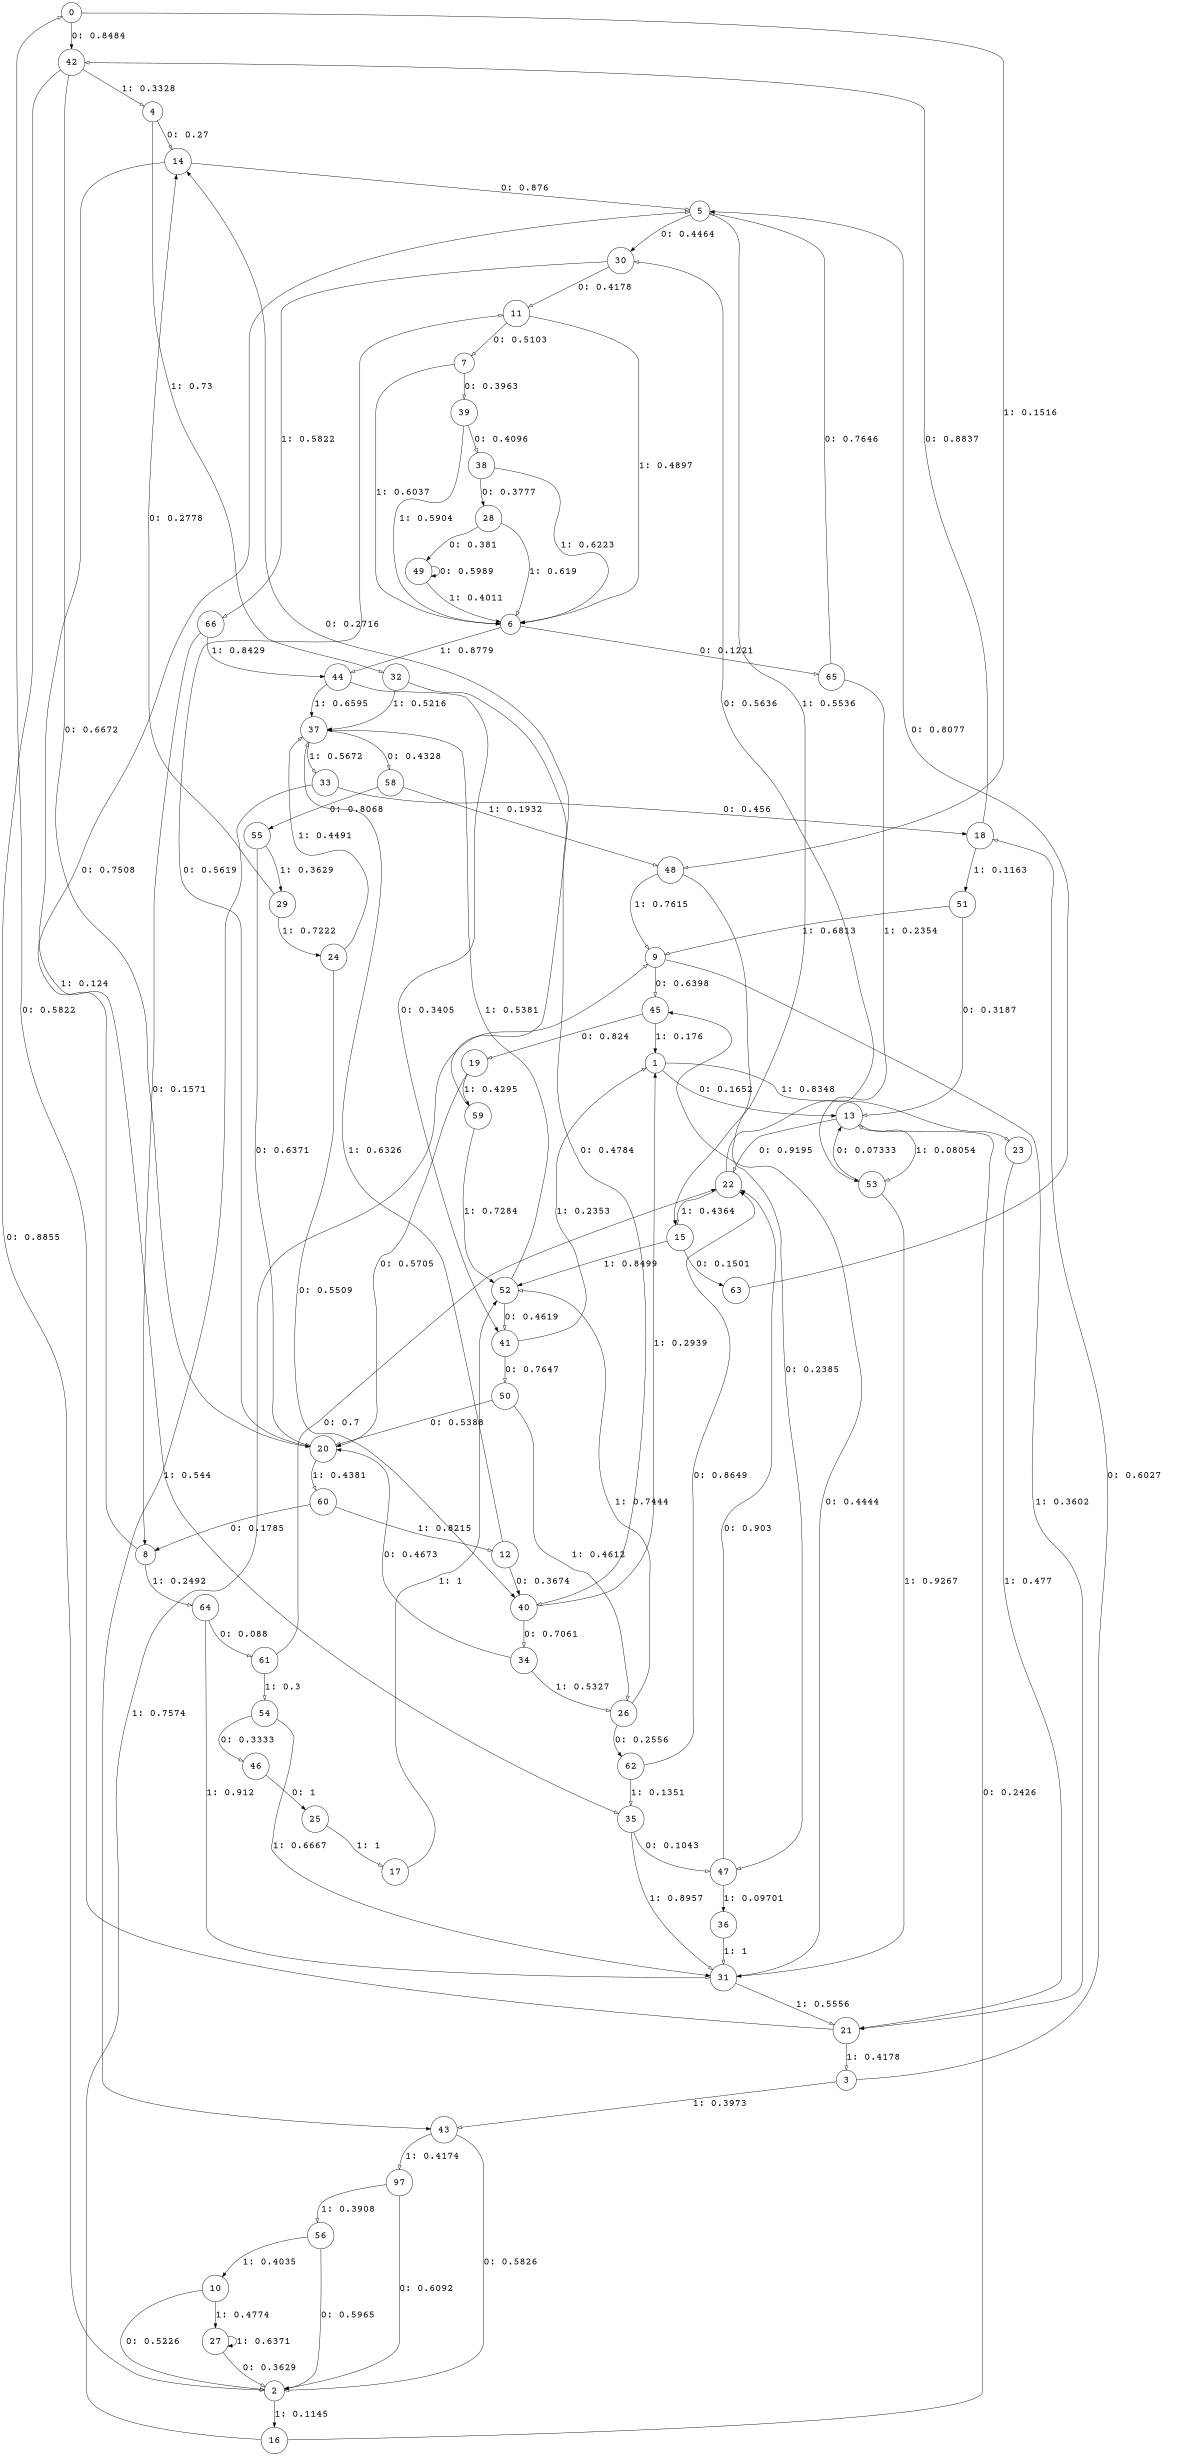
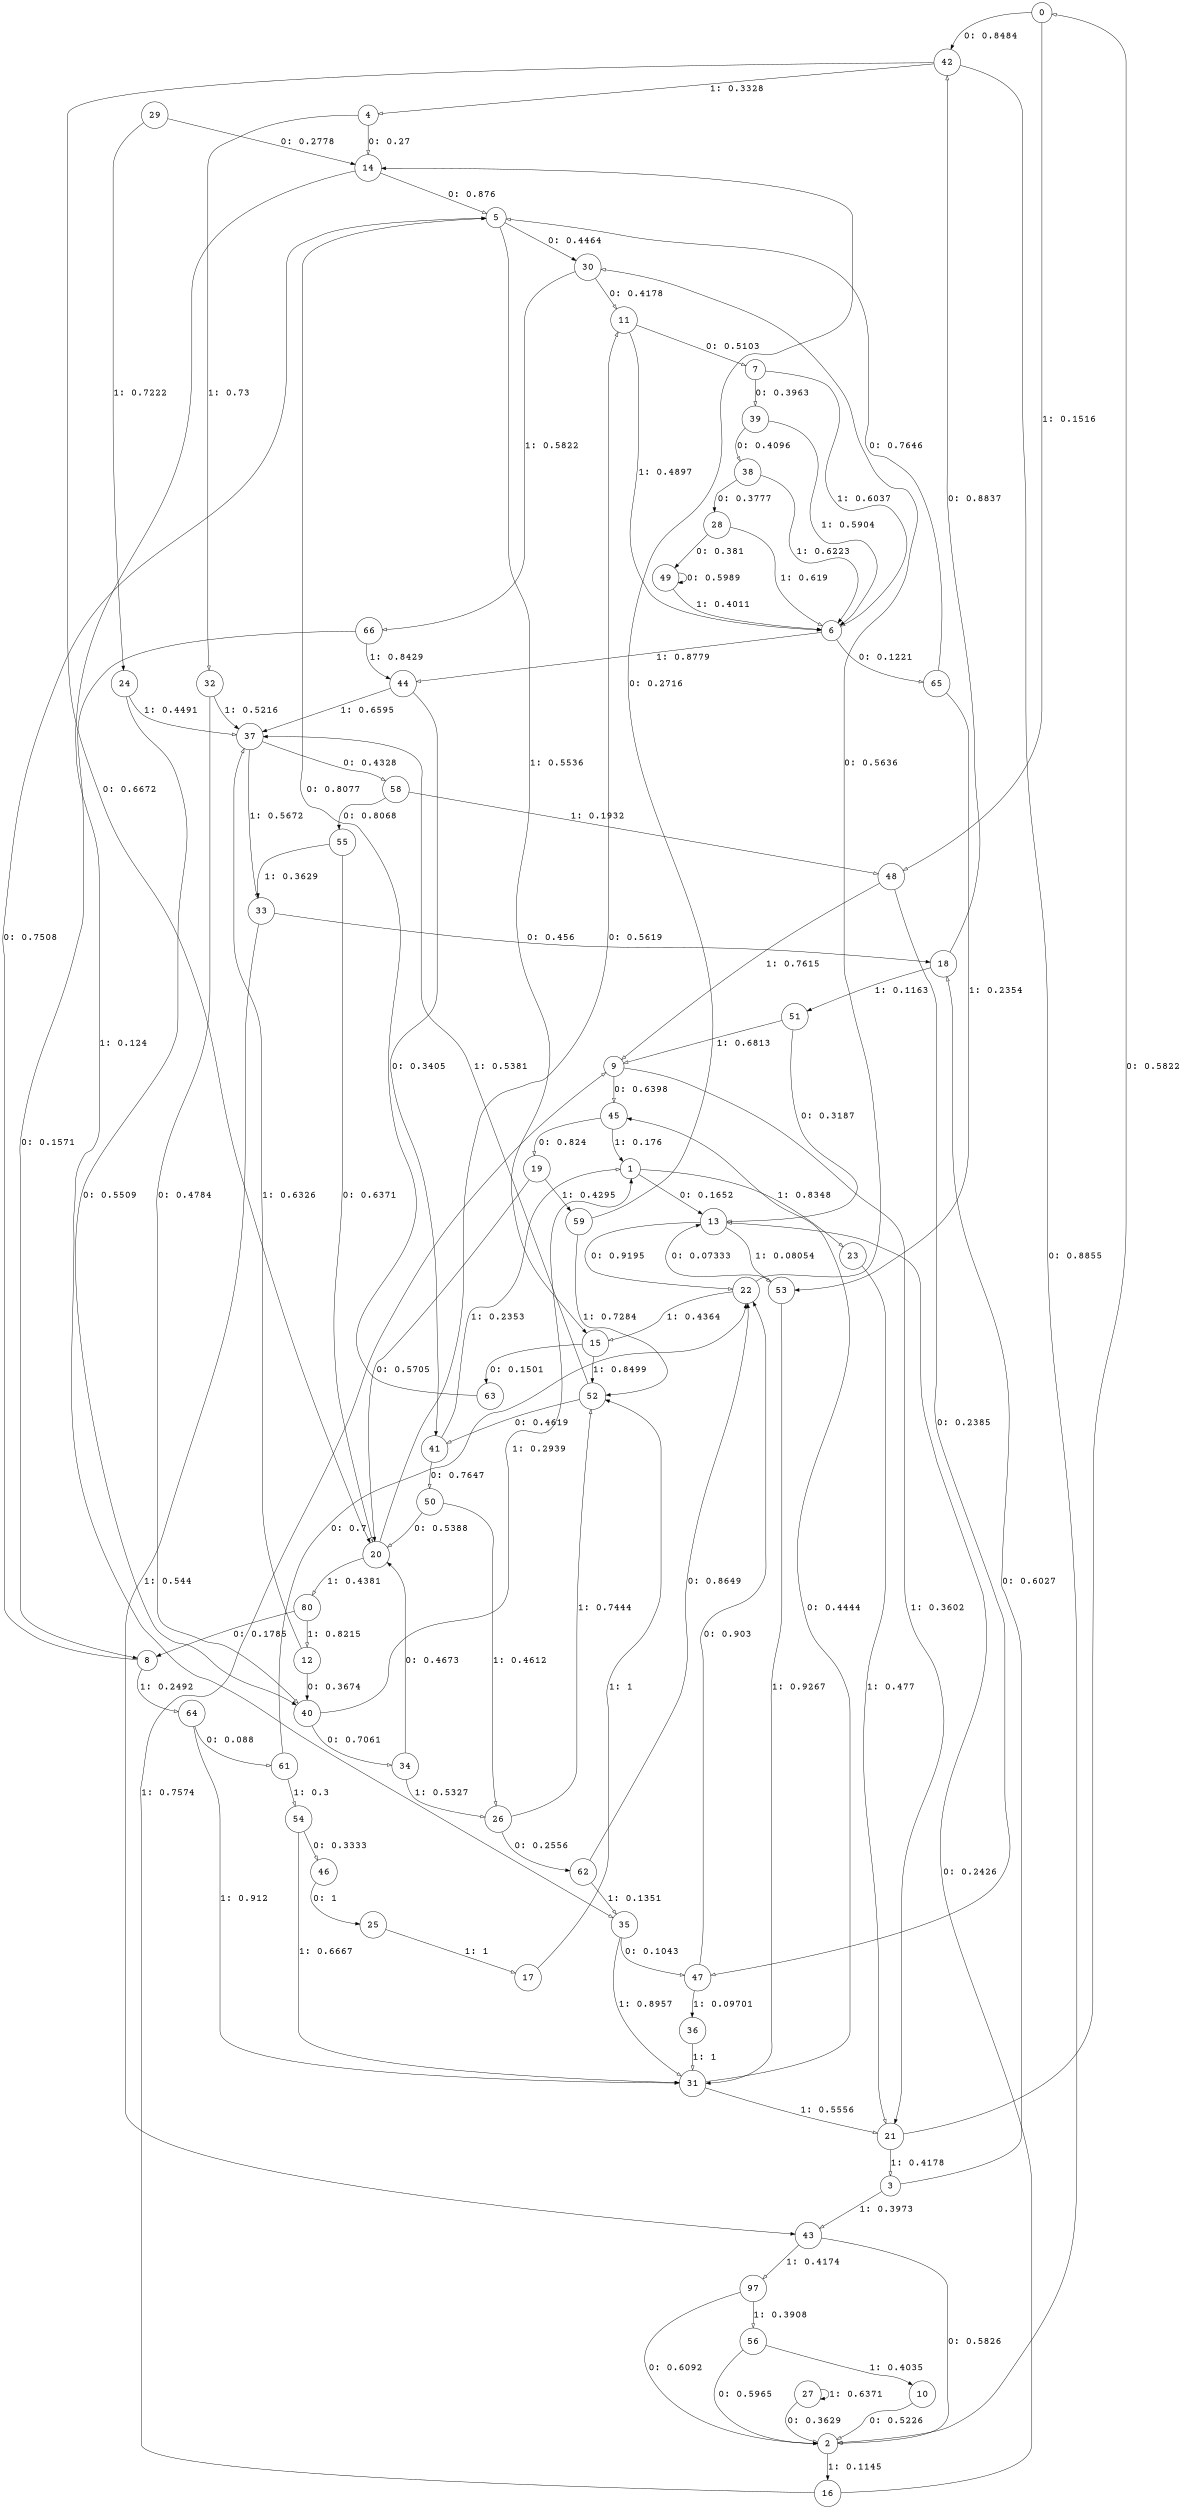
edge "55" -> "29": now "55" -> "33"
node "60": label "60" -> "80"
edge "10" -> "27": removed, label "1: 0.4774"
